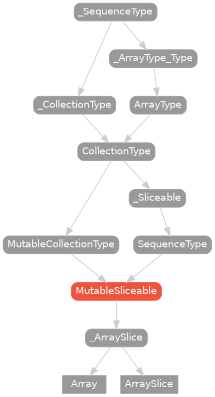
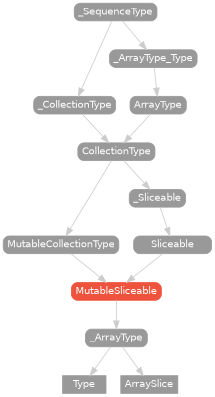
node "SequenceType": label "SequenceType" -> "Sliceable"
node "_ArraySlice": label "_ArraySlice" -> "_ArrayType"
node "Array": label "Array" -> "Type"
